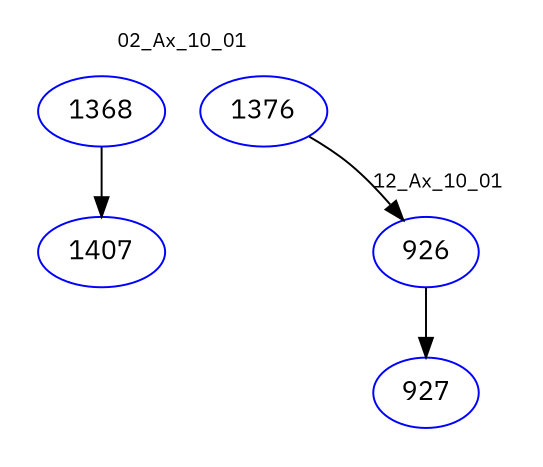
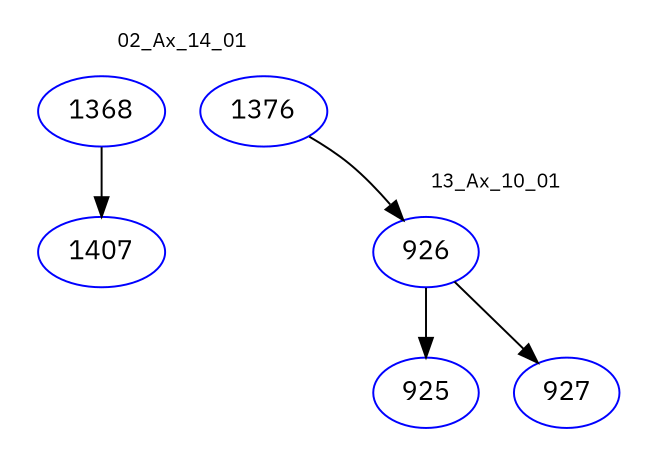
cluster "02_Ax_10_01": label "02_Ax_10_01" -> "02_Ax_14_01"
cluster "12_Ax_10_01": label "12_Ax_10_01" -> "13_Ax_10_01"
node "925": added
